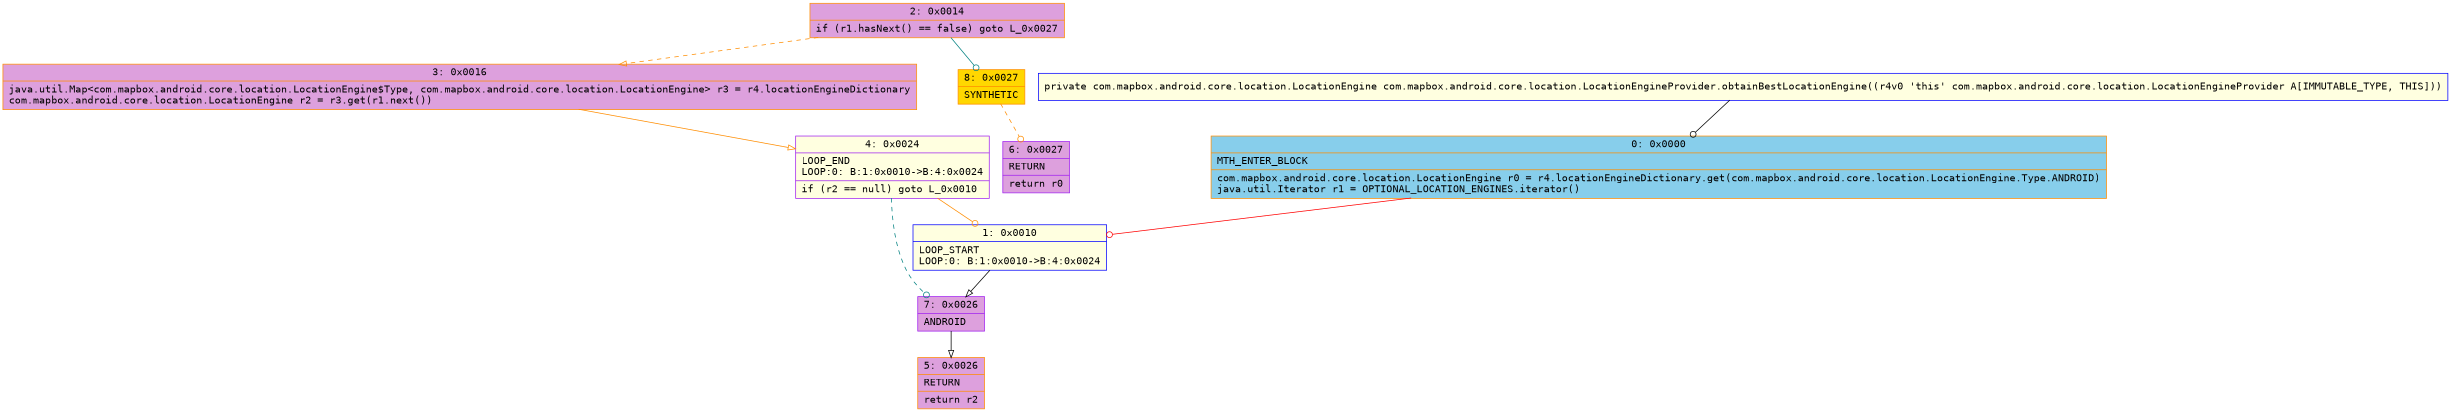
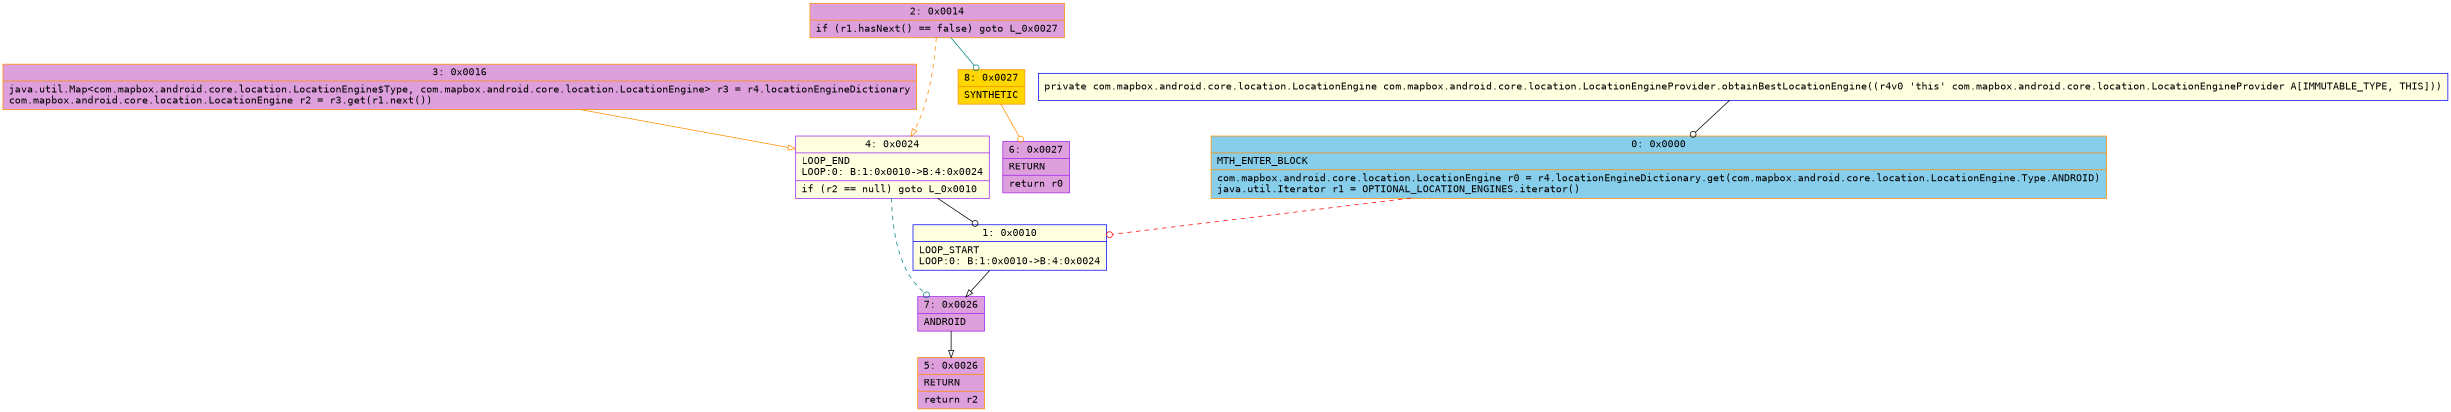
edge "2: 0x0014" -> "3: 0x0016": now "2: 0x0014" -> "4: 0x0024"
edge "8: 0x0027" -> "6: 0x0027": style dashed -> solid
edge "4: 0x0024" -> "1: 0x0010": color darkorange -> black
edge "0: 0x0000" -> "1: 0x0010": style solid -> dashed
